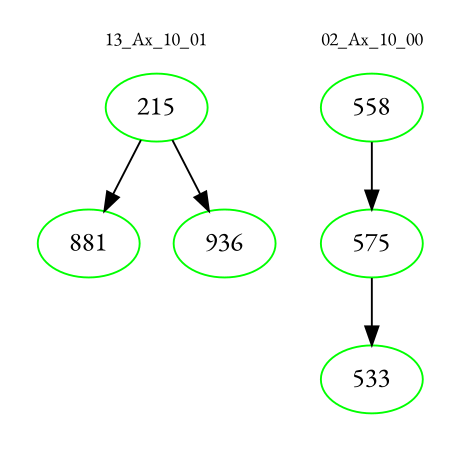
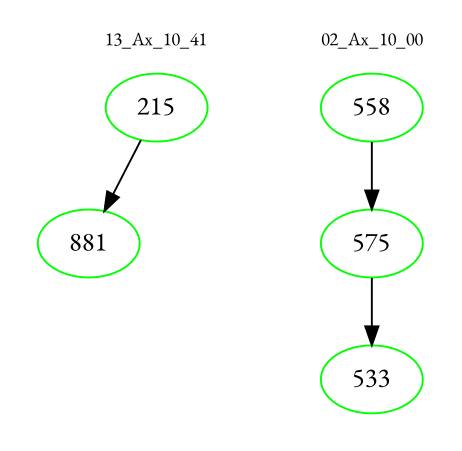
cluster "13_Ax_10_01": label "13_Ax_10_01" -> "13_Ax_10_41"
node "936": removed
